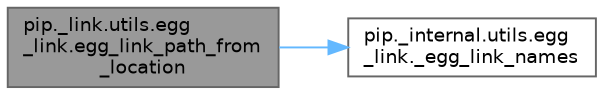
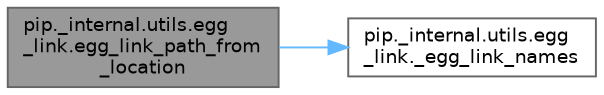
node "pip._link.utils.egg _link.egg_link_path_from _location": label "pip._link.utils.egg _link.egg_link_path_from _location" -> "pip._internal.utils.egg _link.egg_link_path_from _location"
